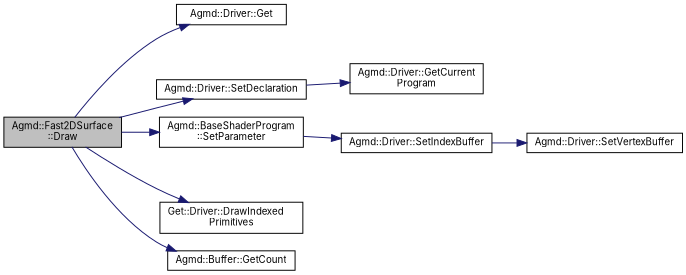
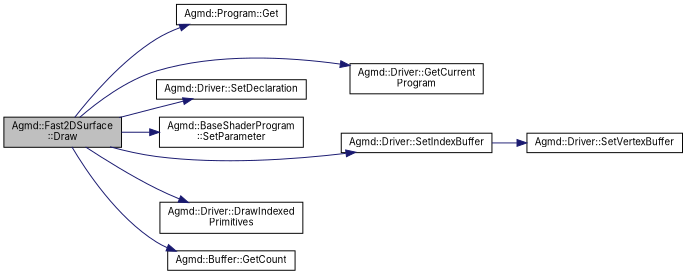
node "Agmd::Driver::Get": label "Agmd::Driver::Get" -> "Agmd::Program::Get"
edge "Agmd::Driver::SetDeclaration" -> "Agmd::Driver::GetCurrent Program": now "Agmd::Fast2DSurface ::Draw" -> "Agmd::Driver::GetCurrent Program"
edge "Agmd::BaseShaderProgram ::SetParameter" -> "Agmd::Driver::SetIndexBuffer": now "Agmd::Fast2DSurface ::Draw" -> "Agmd::Driver::SetIndexBuffer"
node "Get::Driver::DrawIndexed Primitives": label "Get::Driver::DrawIndexed Primitives" -> "Agmd::Driver::DrawIndexed Primitives"
